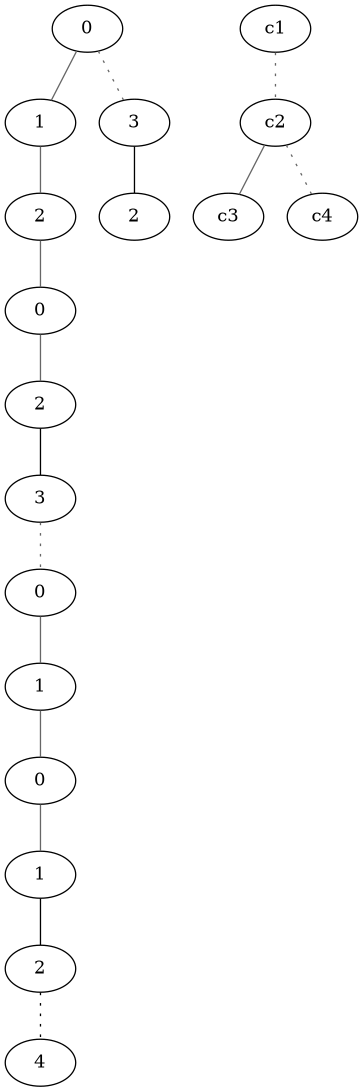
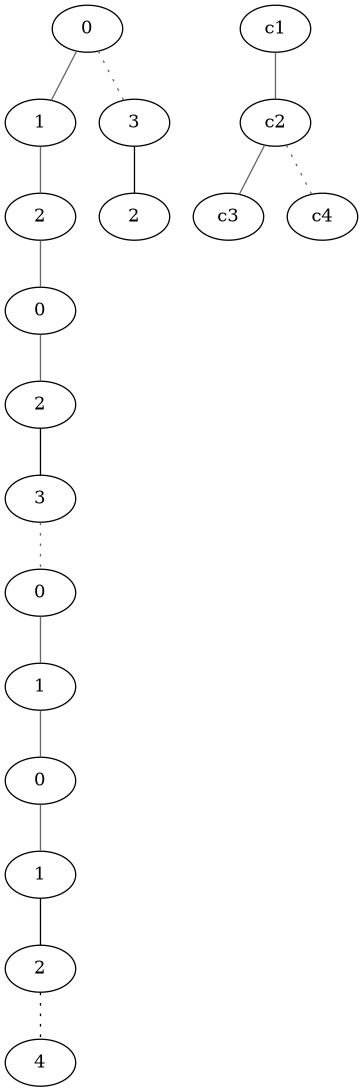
edge "c1" -- "c2": style dotted -> solid
